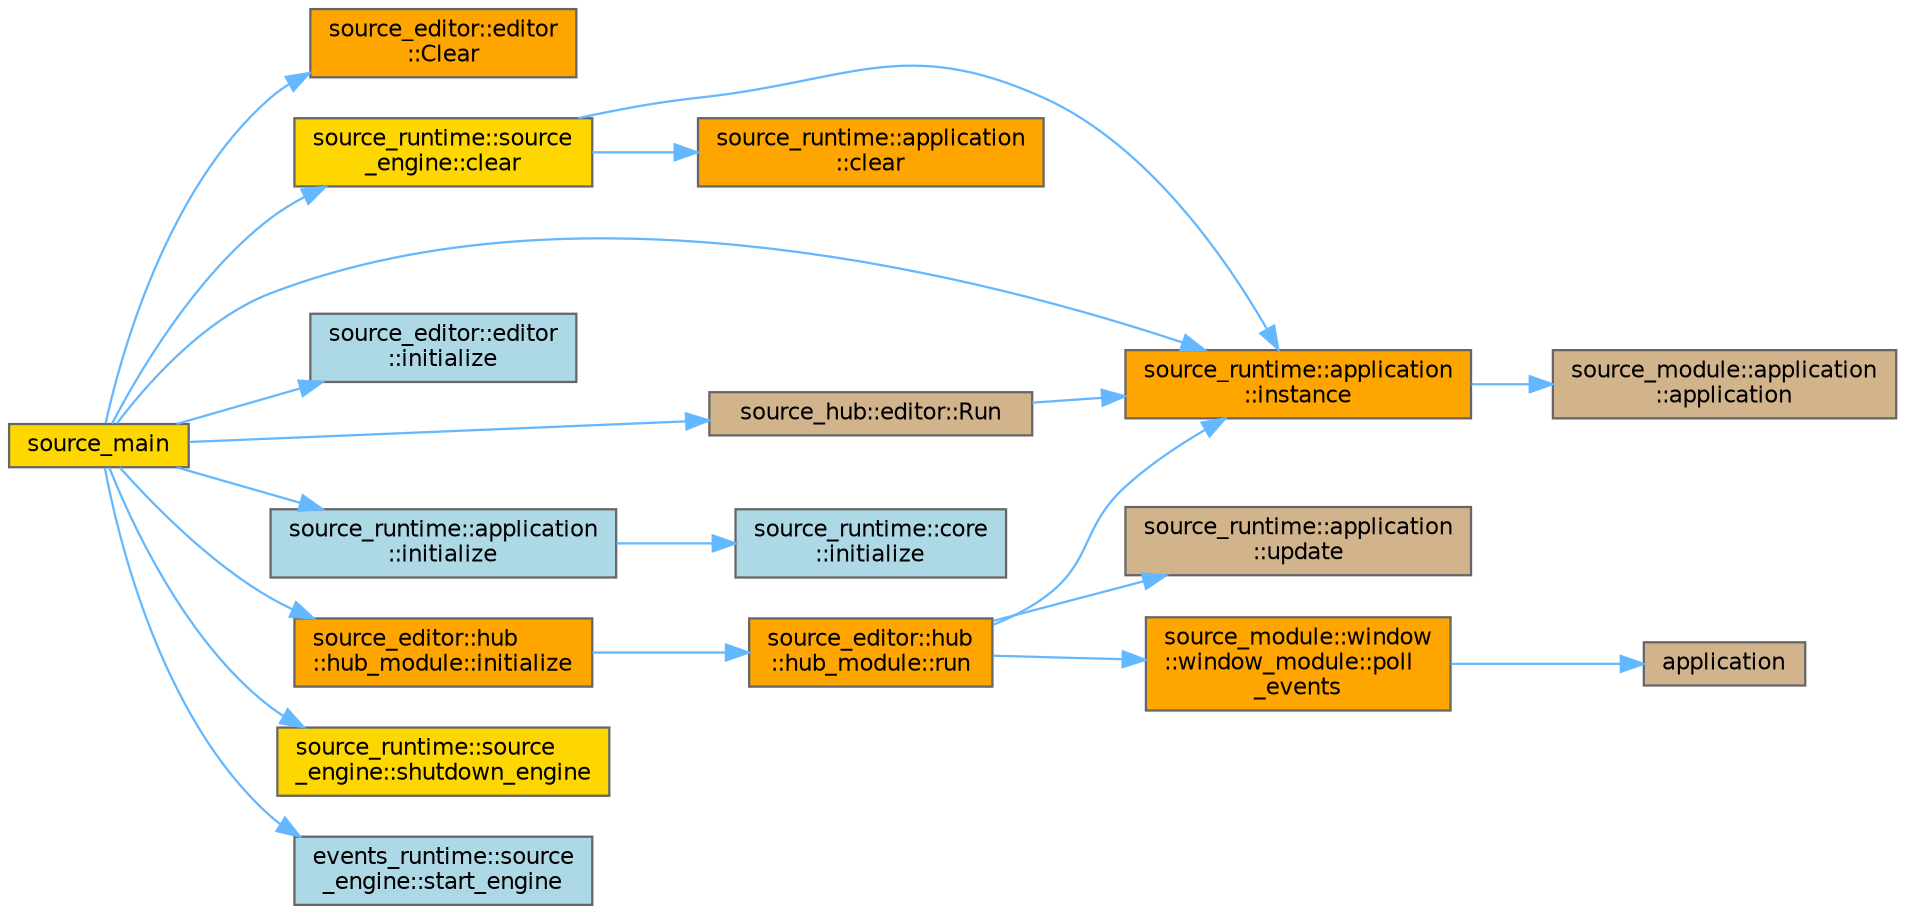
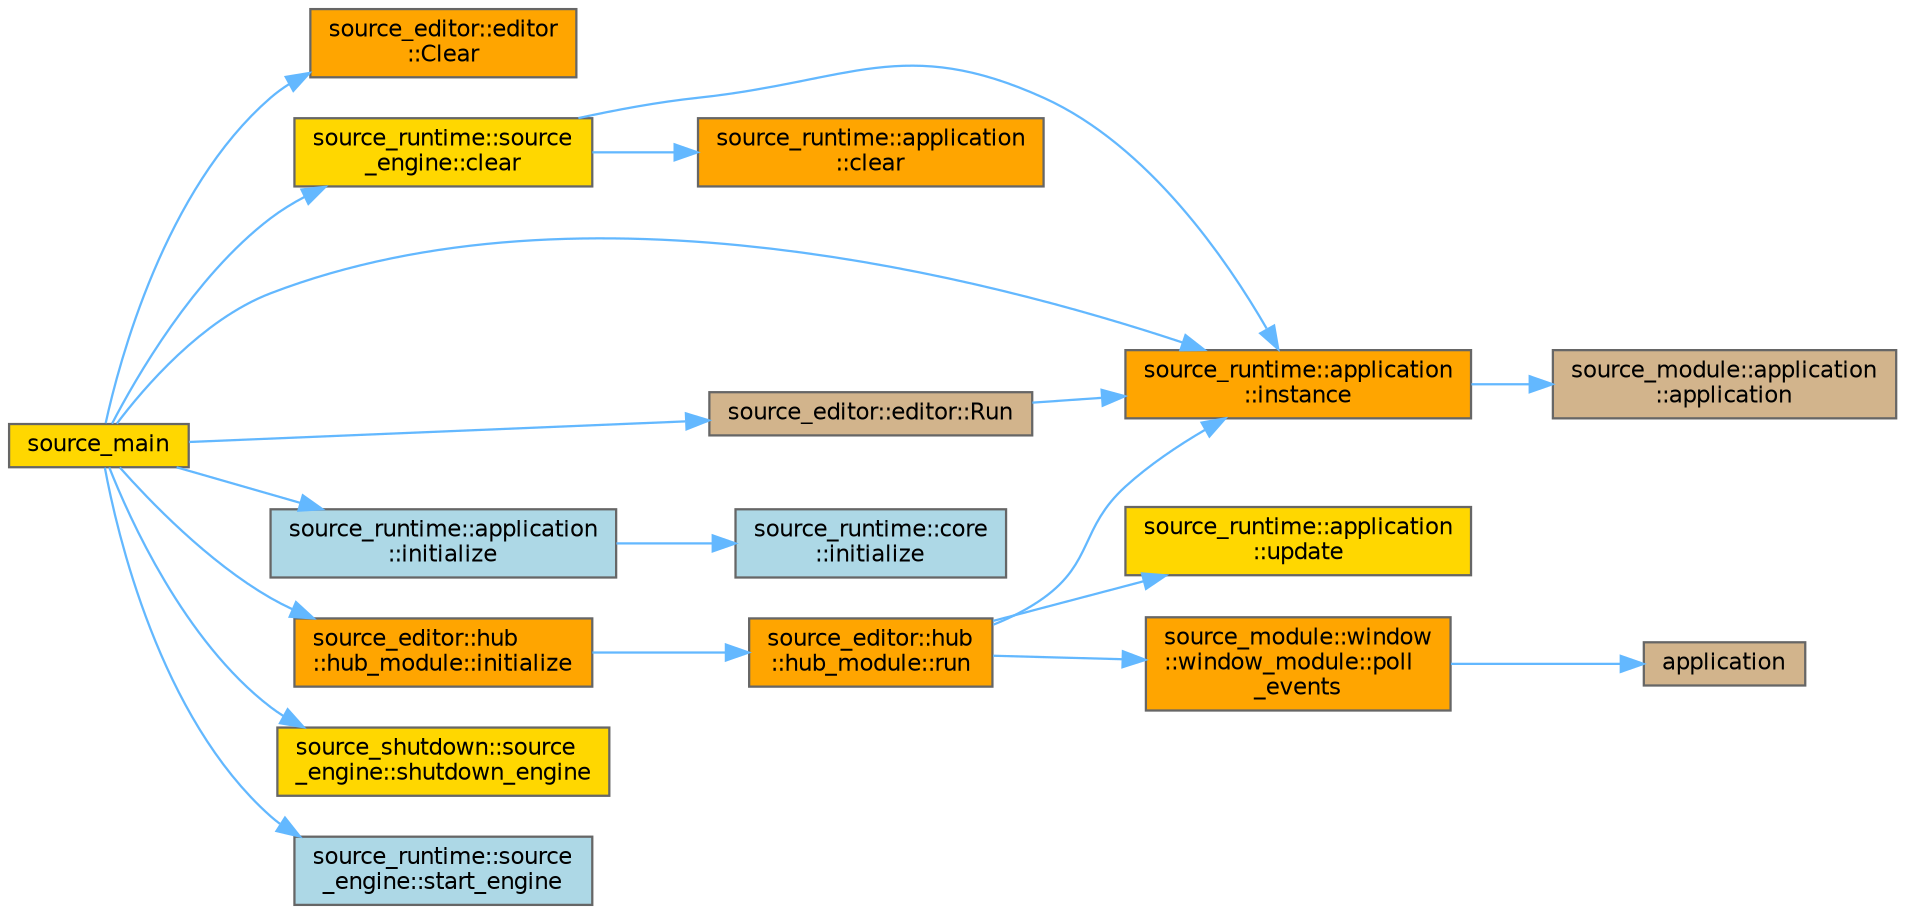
node "source_editor::editor ::initialize": removed
node "source_hub::editor::Run": label "source_hub::editor::Run" -> "source_editor::editor::Run"
node "source_runtime::application ::update": fillcolor tan -> gold
node "source_runtime::source _engine::shutdown_engine": label "source_runtime::source _engine::shutdown_engine" -> "source_shutdown::source _engine::shutdown_engine"
node "events_runtime::source _engine::start_engine": label "events_runtime::source _engine::start_engine" -> "source_runtime::source _engine::start_engine"
